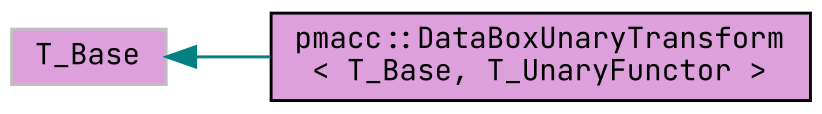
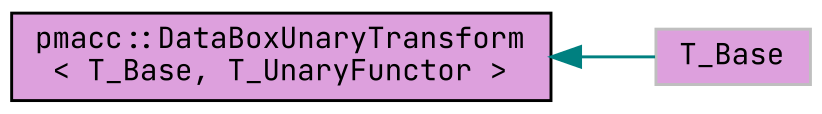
edge "pmacc::DataBoxUnaryTransform < T_Base, T_UnaryFunctor >" -> "T_Base": reversed
